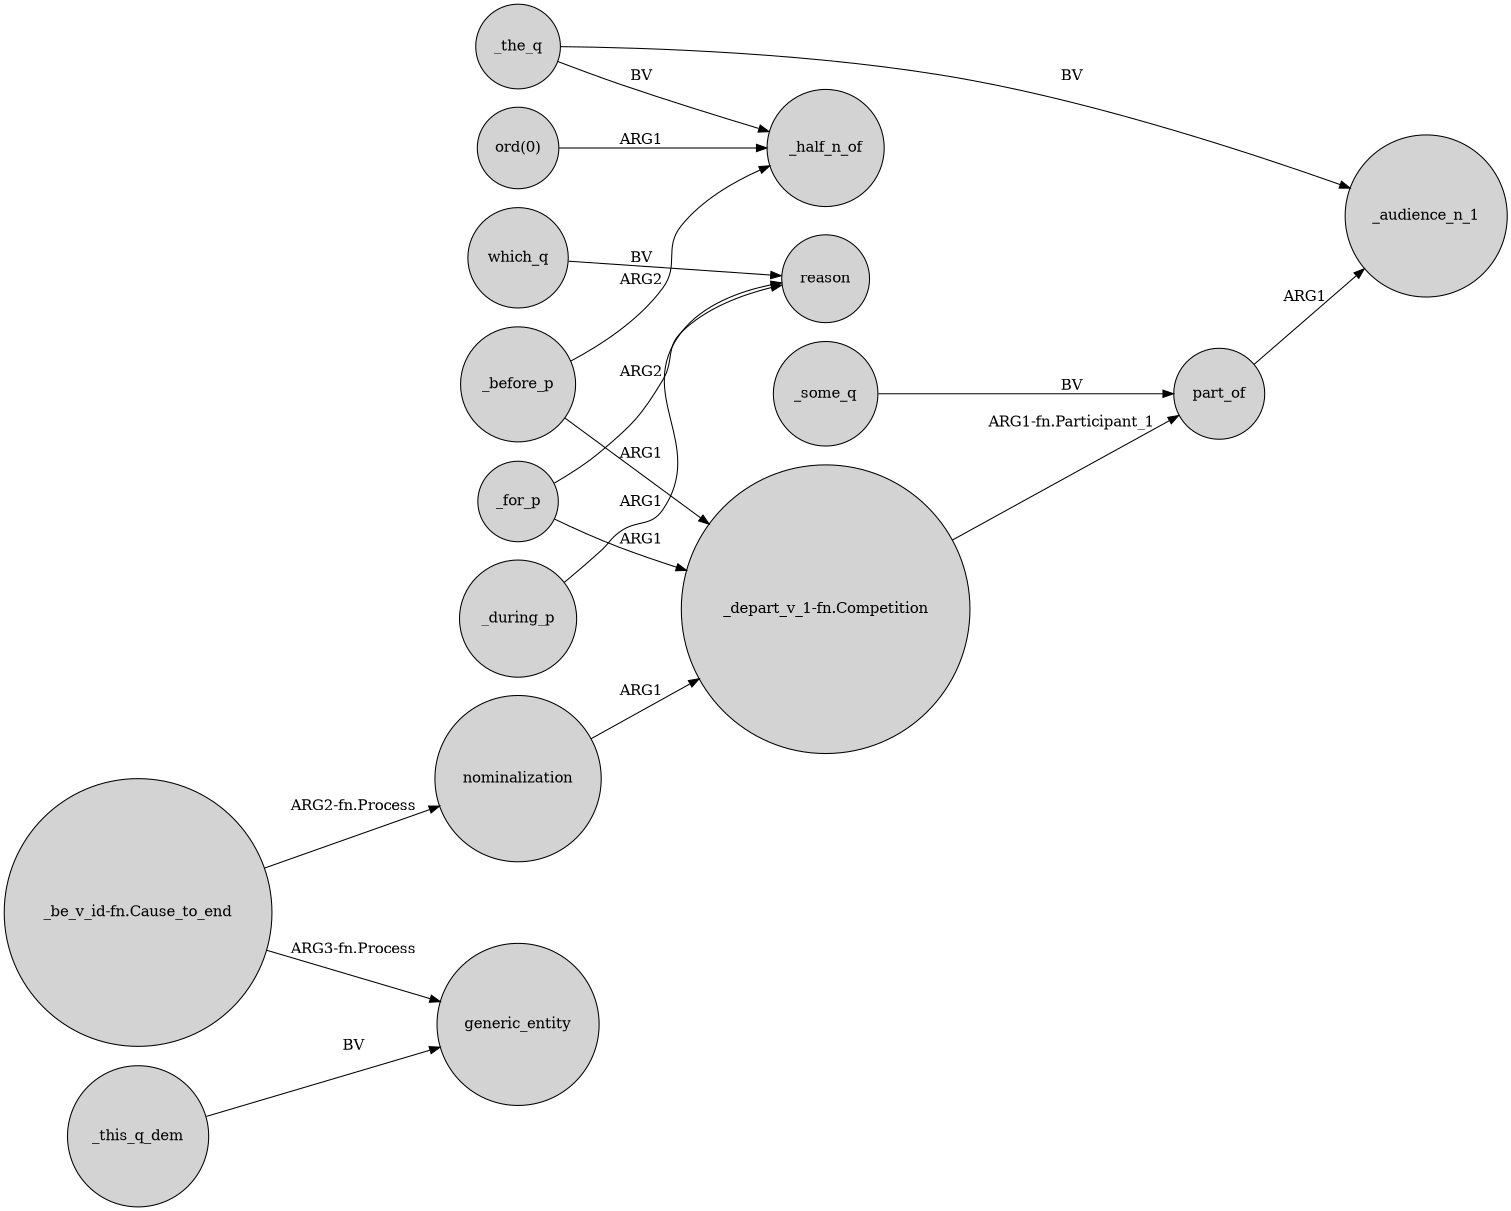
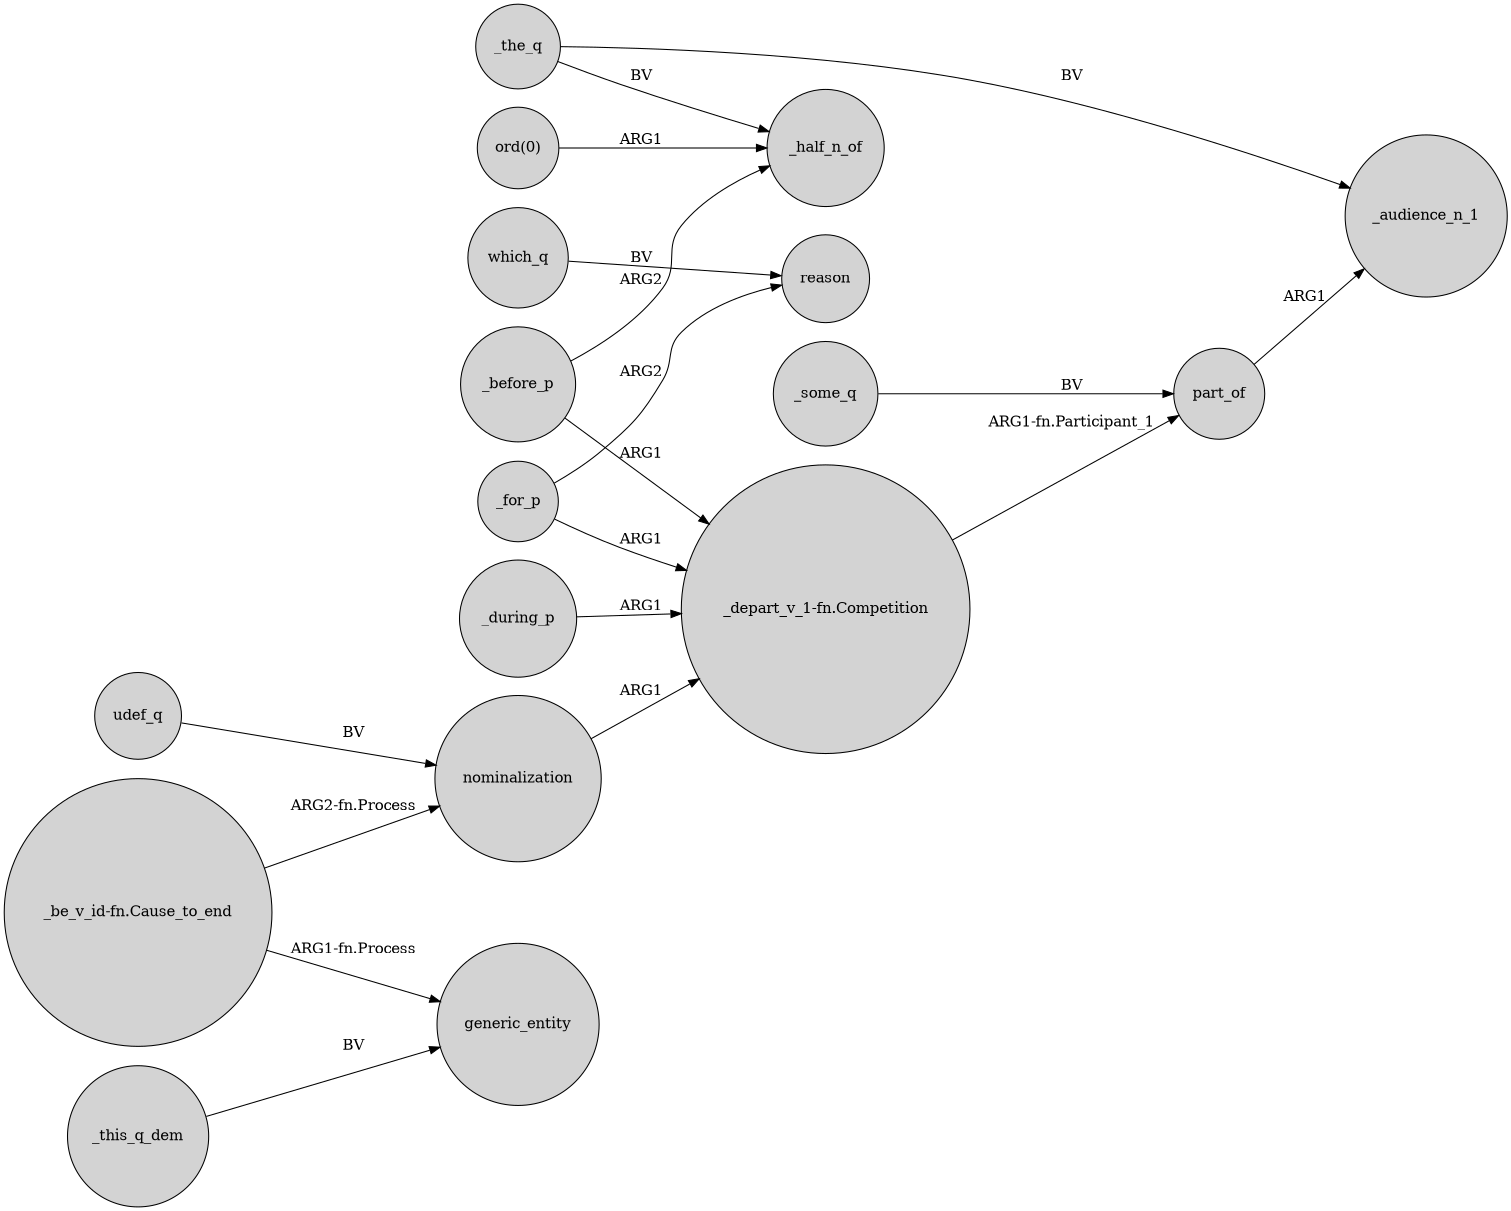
edge "_during_p" -> "reason": now "_during_p" -> "_depart_v_1-fn.Competition"
node "udef_q": added
edge "_be_v_id-fn.Cause_to_end" -> "generic_entity": label "ARG3-fn.Process" -> "ARG1-fn.Process"
